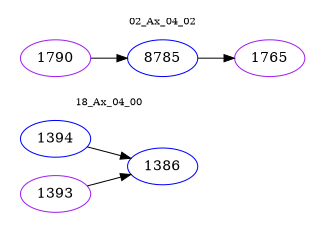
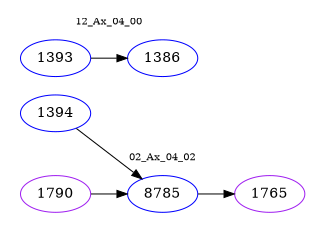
cluster "18_Ax_04_00": label "18_Ax_04_00" -> "12_Ax_04_00"
edge "1394" -> "1386": now "1394" -> "8785"
node "1393": color purple -> blue
